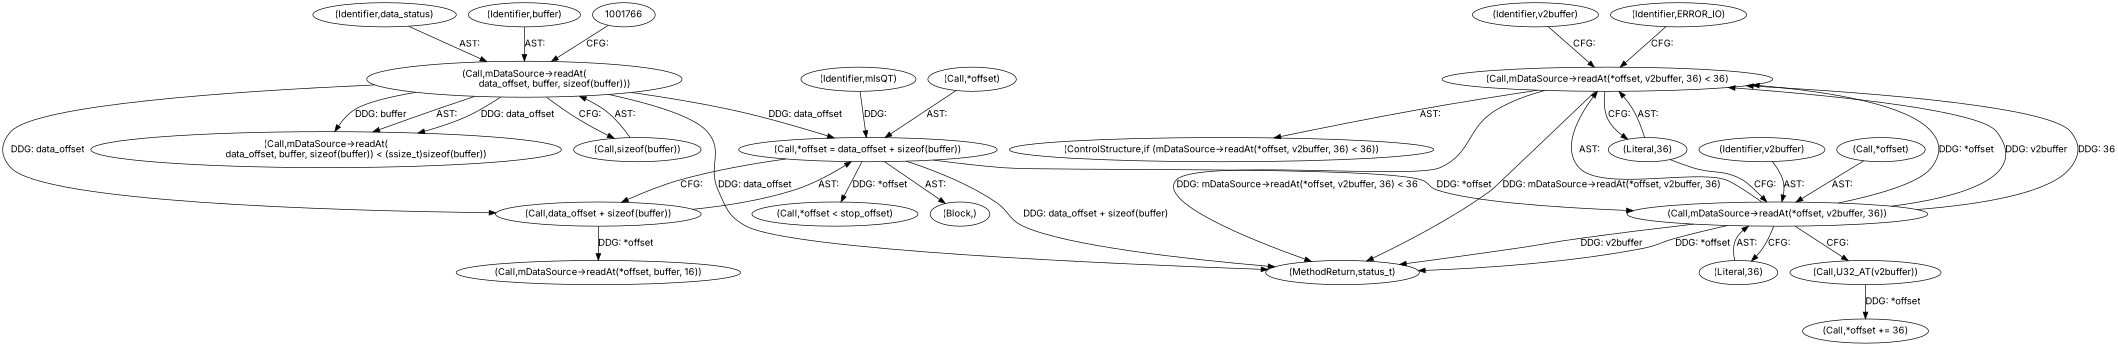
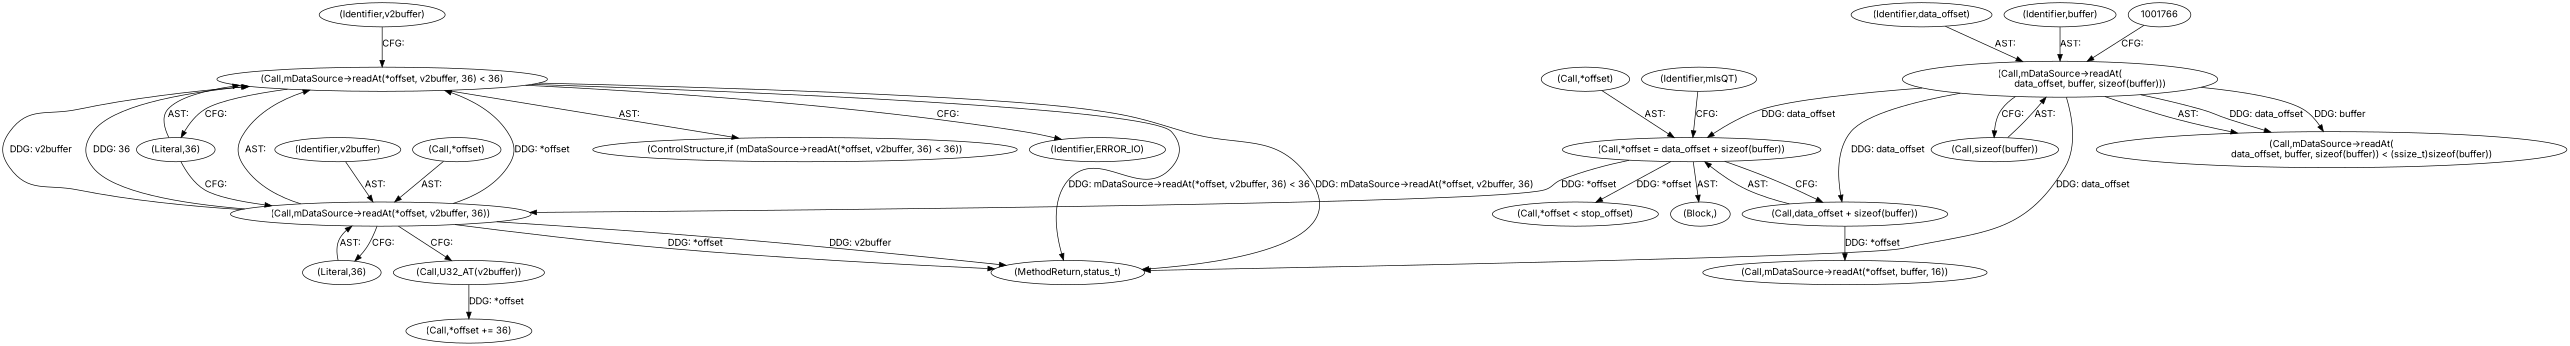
node "(Identifier,data_status)": label "(Identifier,data_status)" -> "(Identifier,data_offset)"
edge "(Identifier,ERROR_IO)" -> "(Call,mDataSource->readAt(*offset, v2buffer, 36) < 36)": reversed
edge "(Identifier,mIsQT)" -> "(Call,*offset = data_offset + sizeof(buffer))": label "DDG: " -> "CFG: "
edge "(Call,*offset = data_offset + sizeof(buffer))" -> "(MethodReturn,status_t)": removed, label "DDG: data_offset + sizeof(buffer)"
